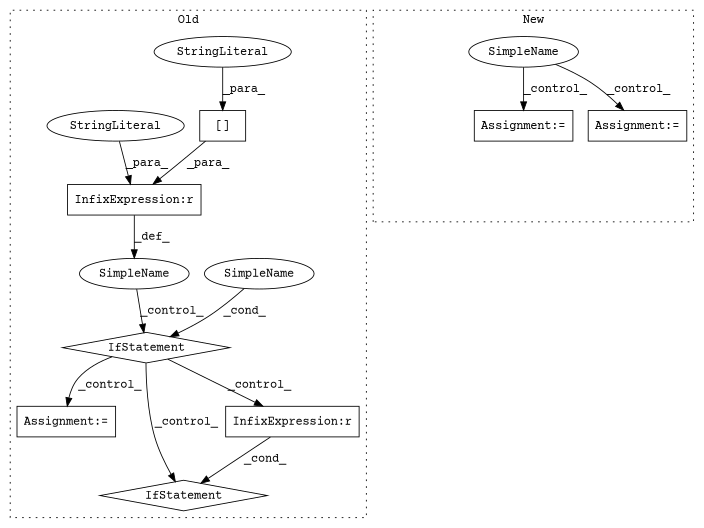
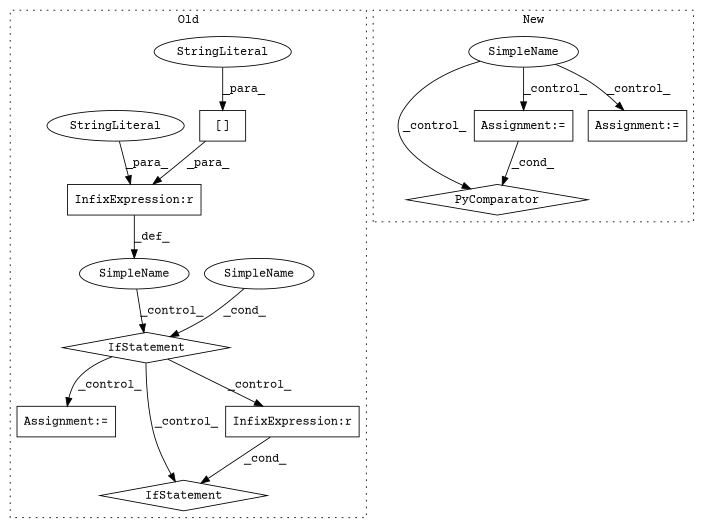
node "PyComparator": added
